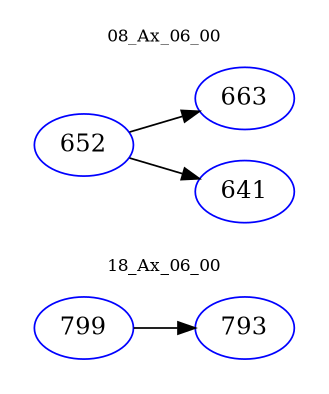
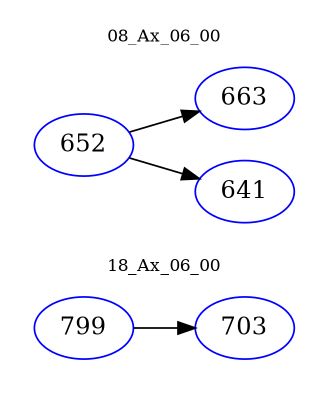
node "793": label "793" -> "703"
